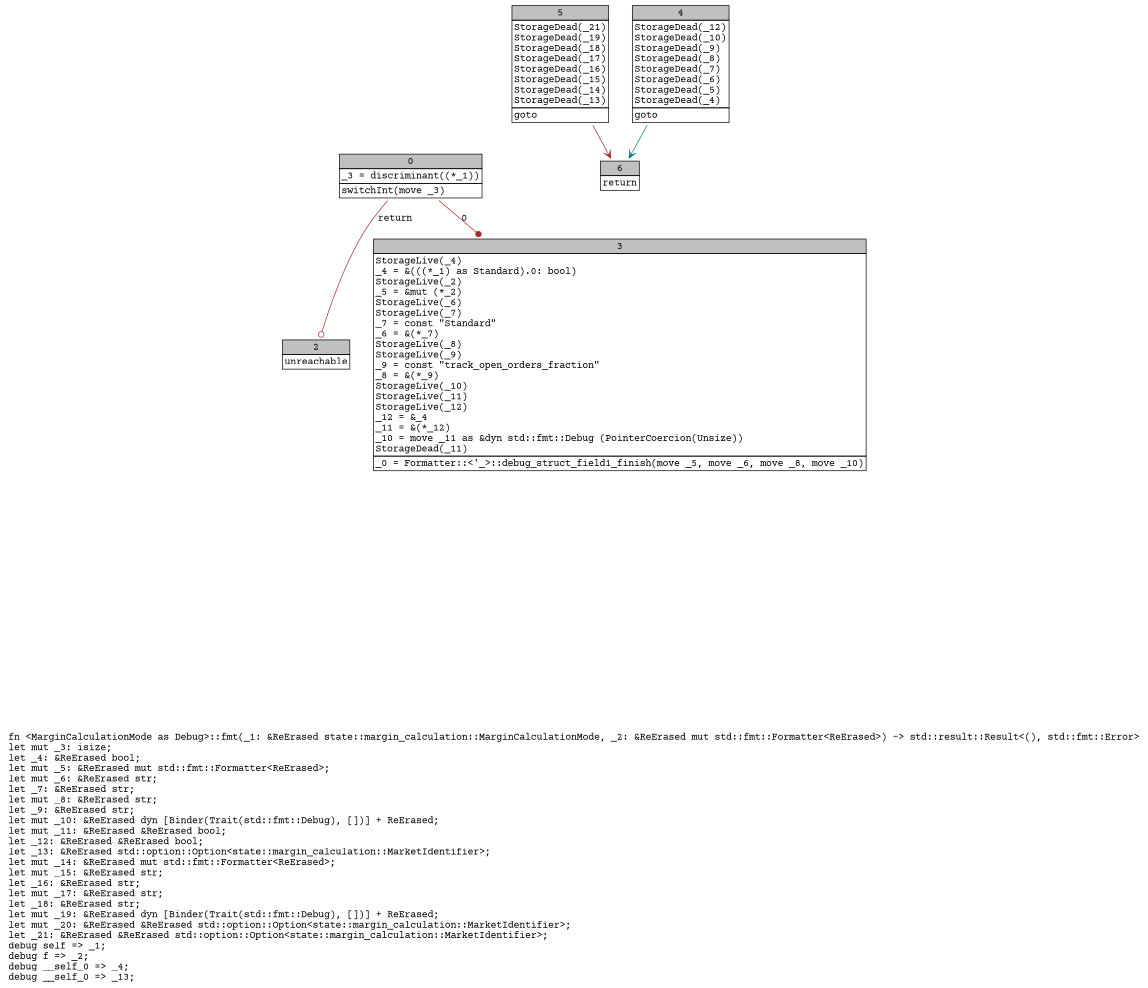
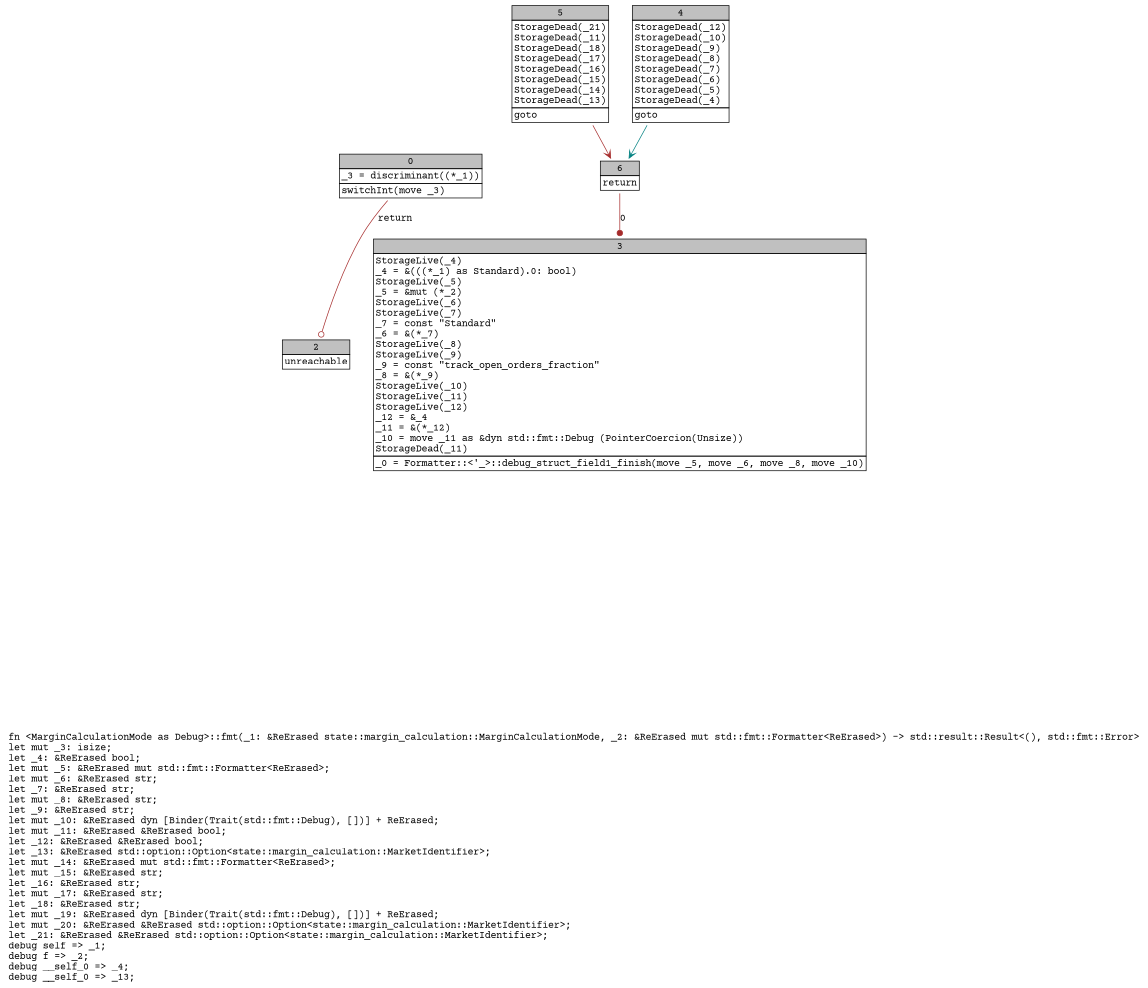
node "5": text "StorageDead(_19)" -> "StorageDead(_11)"
edge "0" -> "3": now "6" -> "3"
node "3": text "StorageLive(_2)" -> "StorageLive(_5)"
